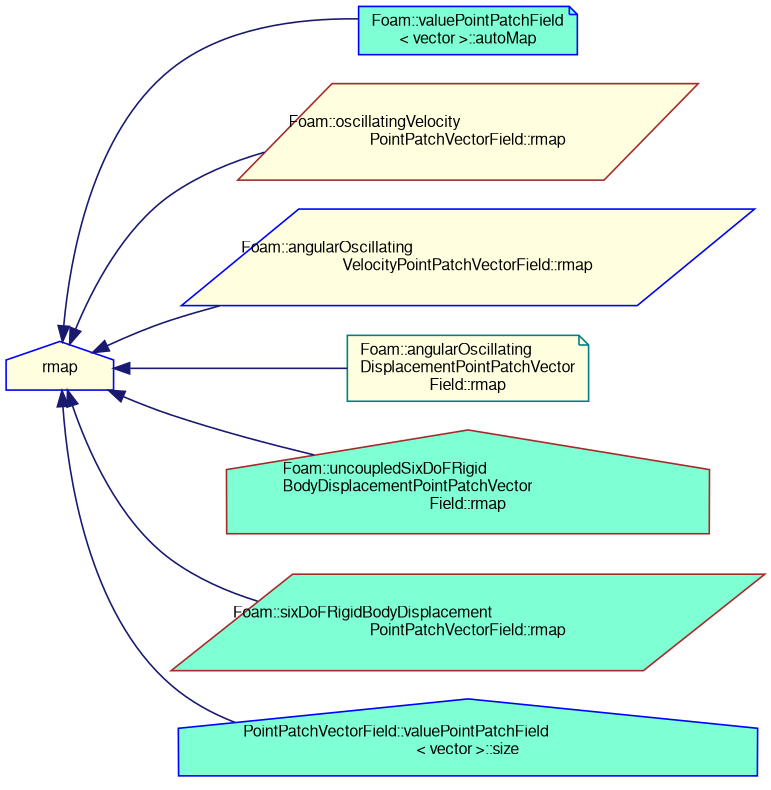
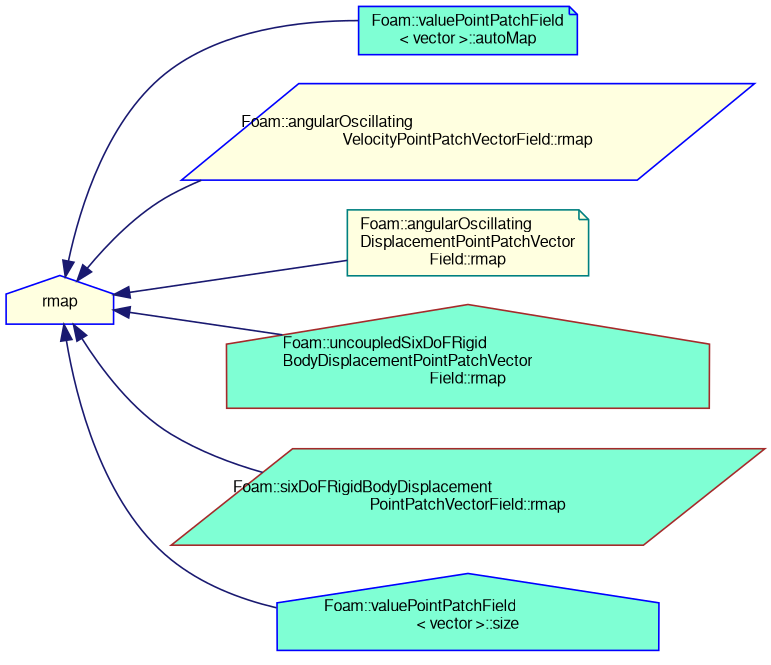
node "Foam::oscillatingVelocity PointPatchVectorField::rmap": removed
node "PointPatchVectorField::valuePointPatchField < vector >::size": label "PointPatchVectorField::valuePointPatchField < vector >::size" -> "Foam::valuePointPatchField < vector >::size"
